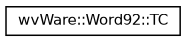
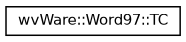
node "wvWare::Word92::TC": label "wvWare::Word92::TC" -> "wvWare::Word97::TC"
